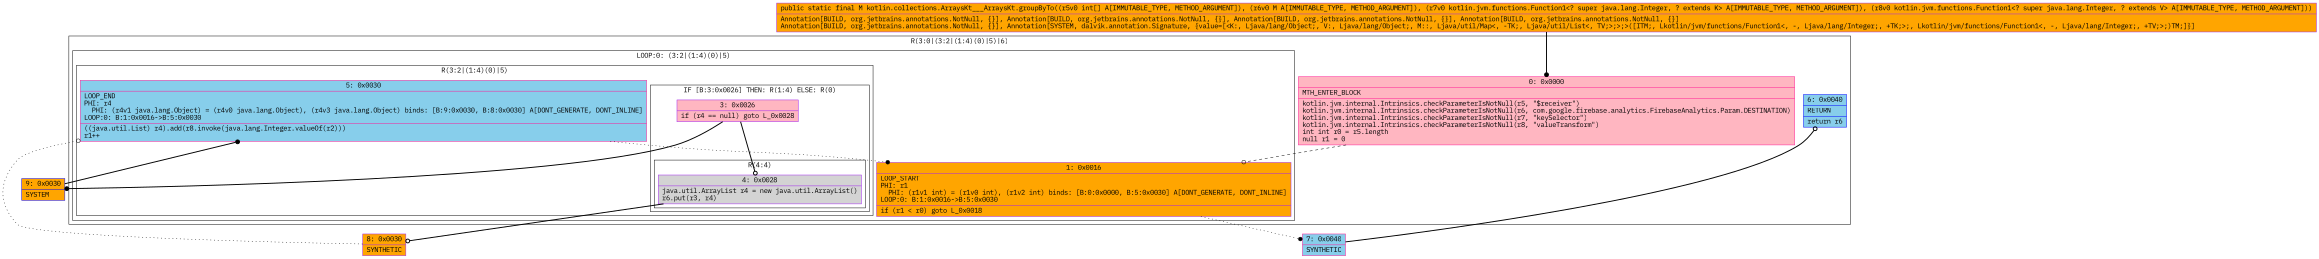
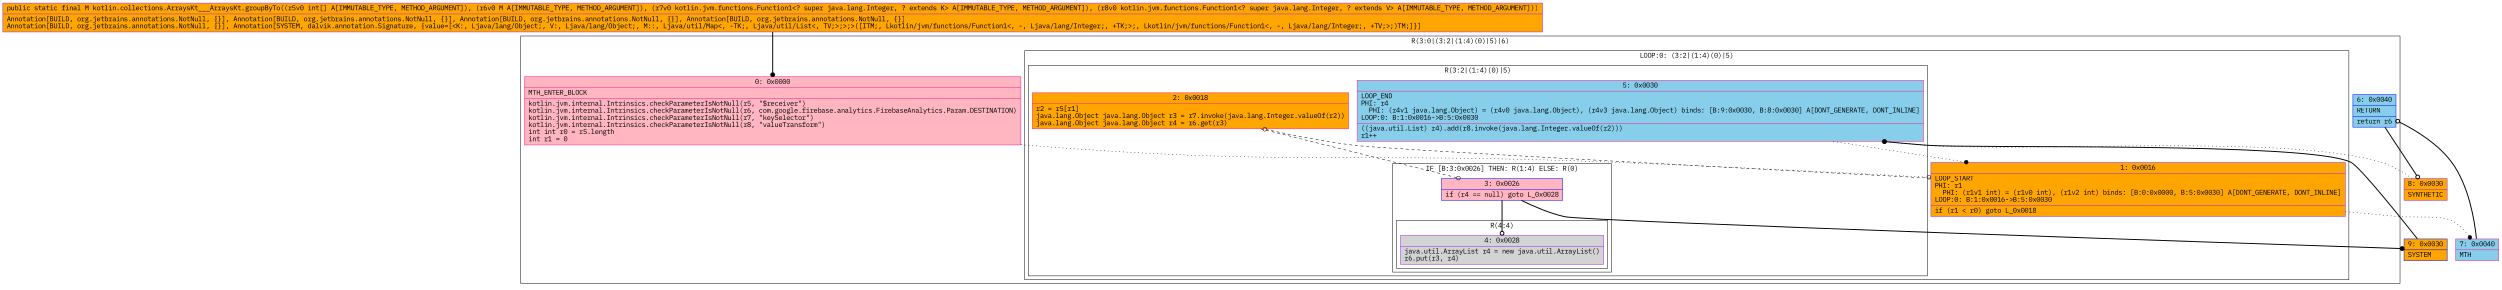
node "3: 0x0026": color purple -> blue
node "2: 0x0018": added
node "0: 0x0000": text "null r1 = 0" -> "int r1 = 0"
edge "0: 0x0000" -> "1: 0x0016": style dashed -> dotted
edge "4: 0x0028" -> "8: 0x0030": now "6: 0x0040" -> "8: 0x0030"
node "7: 0x0040": text "SYNTHETIC" -> "MTH"
